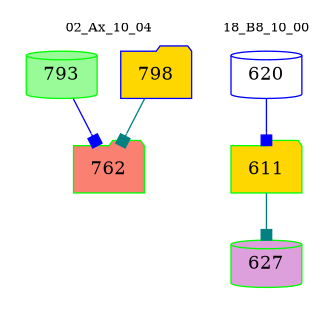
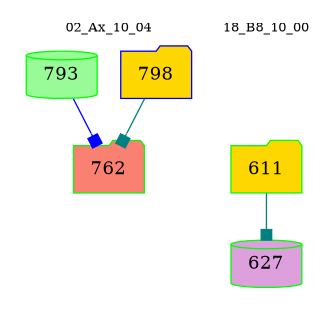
node "620": removed
